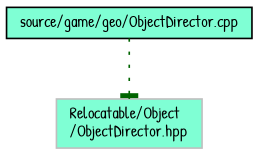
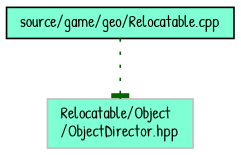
node "source/game/geo/ObjectDirector.cpp": label "source/game/geo/ObjectDirector.cpp" -> "source/game/geo/Relocatable.cpp"
